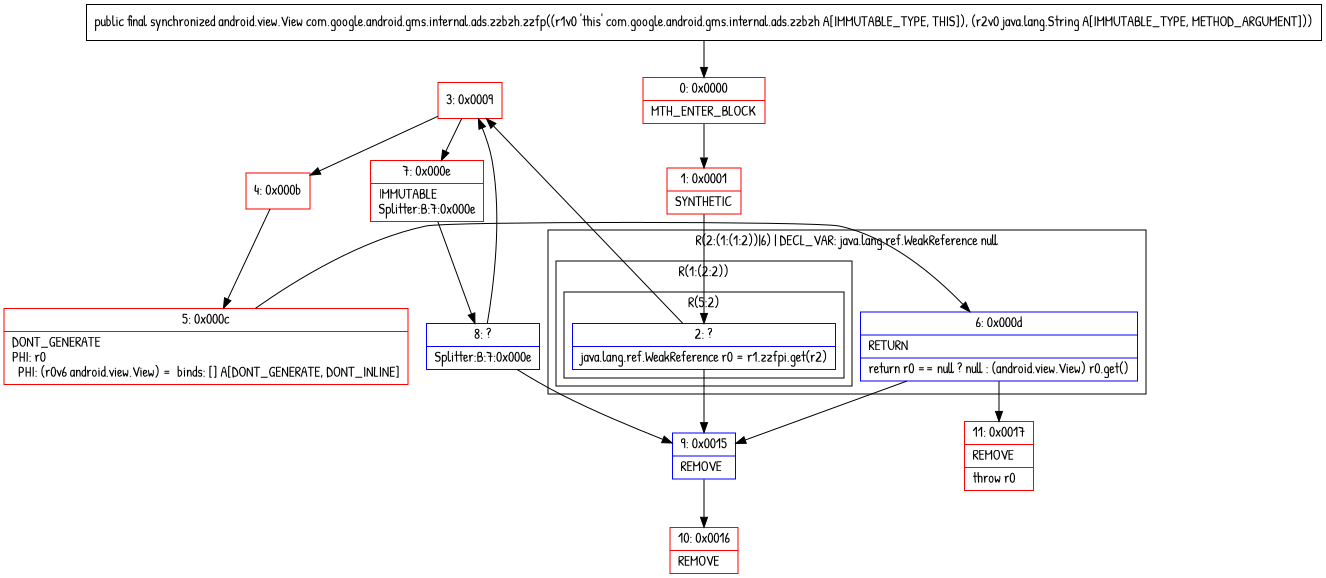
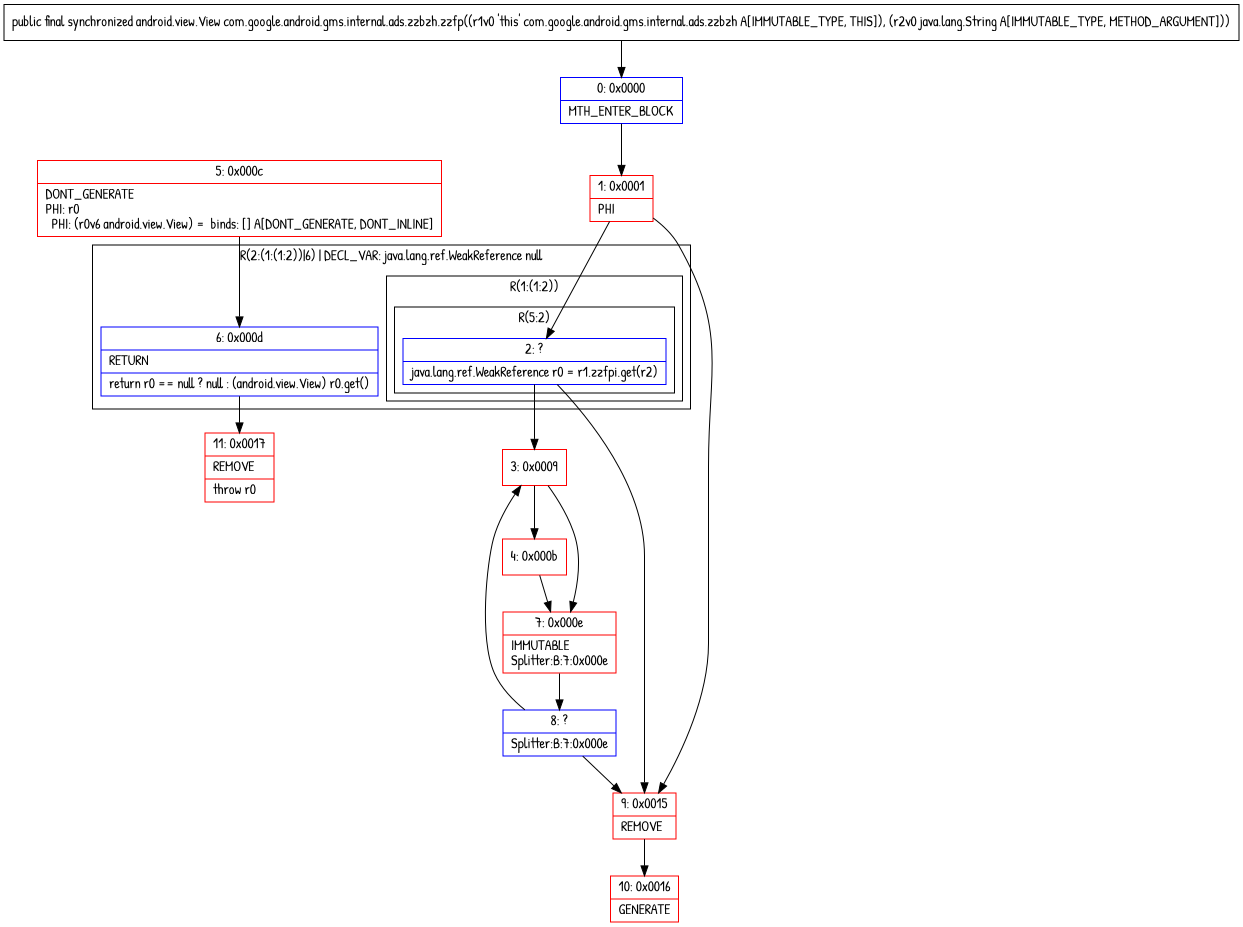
node "0: 0x0000": color red -> blue
node "1: 0x0001": text "SYNTHETIC" -> "PHI"
edge "4: 0x000b" -> "5: 0x000c": now "4: 0x000b" -> "7: 0x000e"
cluster "R(1:(2:2))": label "R(1:(2:2))" -> "R(1:(1:2))"
edge "6: 0x000d" -> "9: 0x0015": now "1: 0x0001" -> "9: 0x0015"
node "9: 0x0015": color blue -> red
node "10: 0x0016": text "REMOVE" -> "GENERATE"
